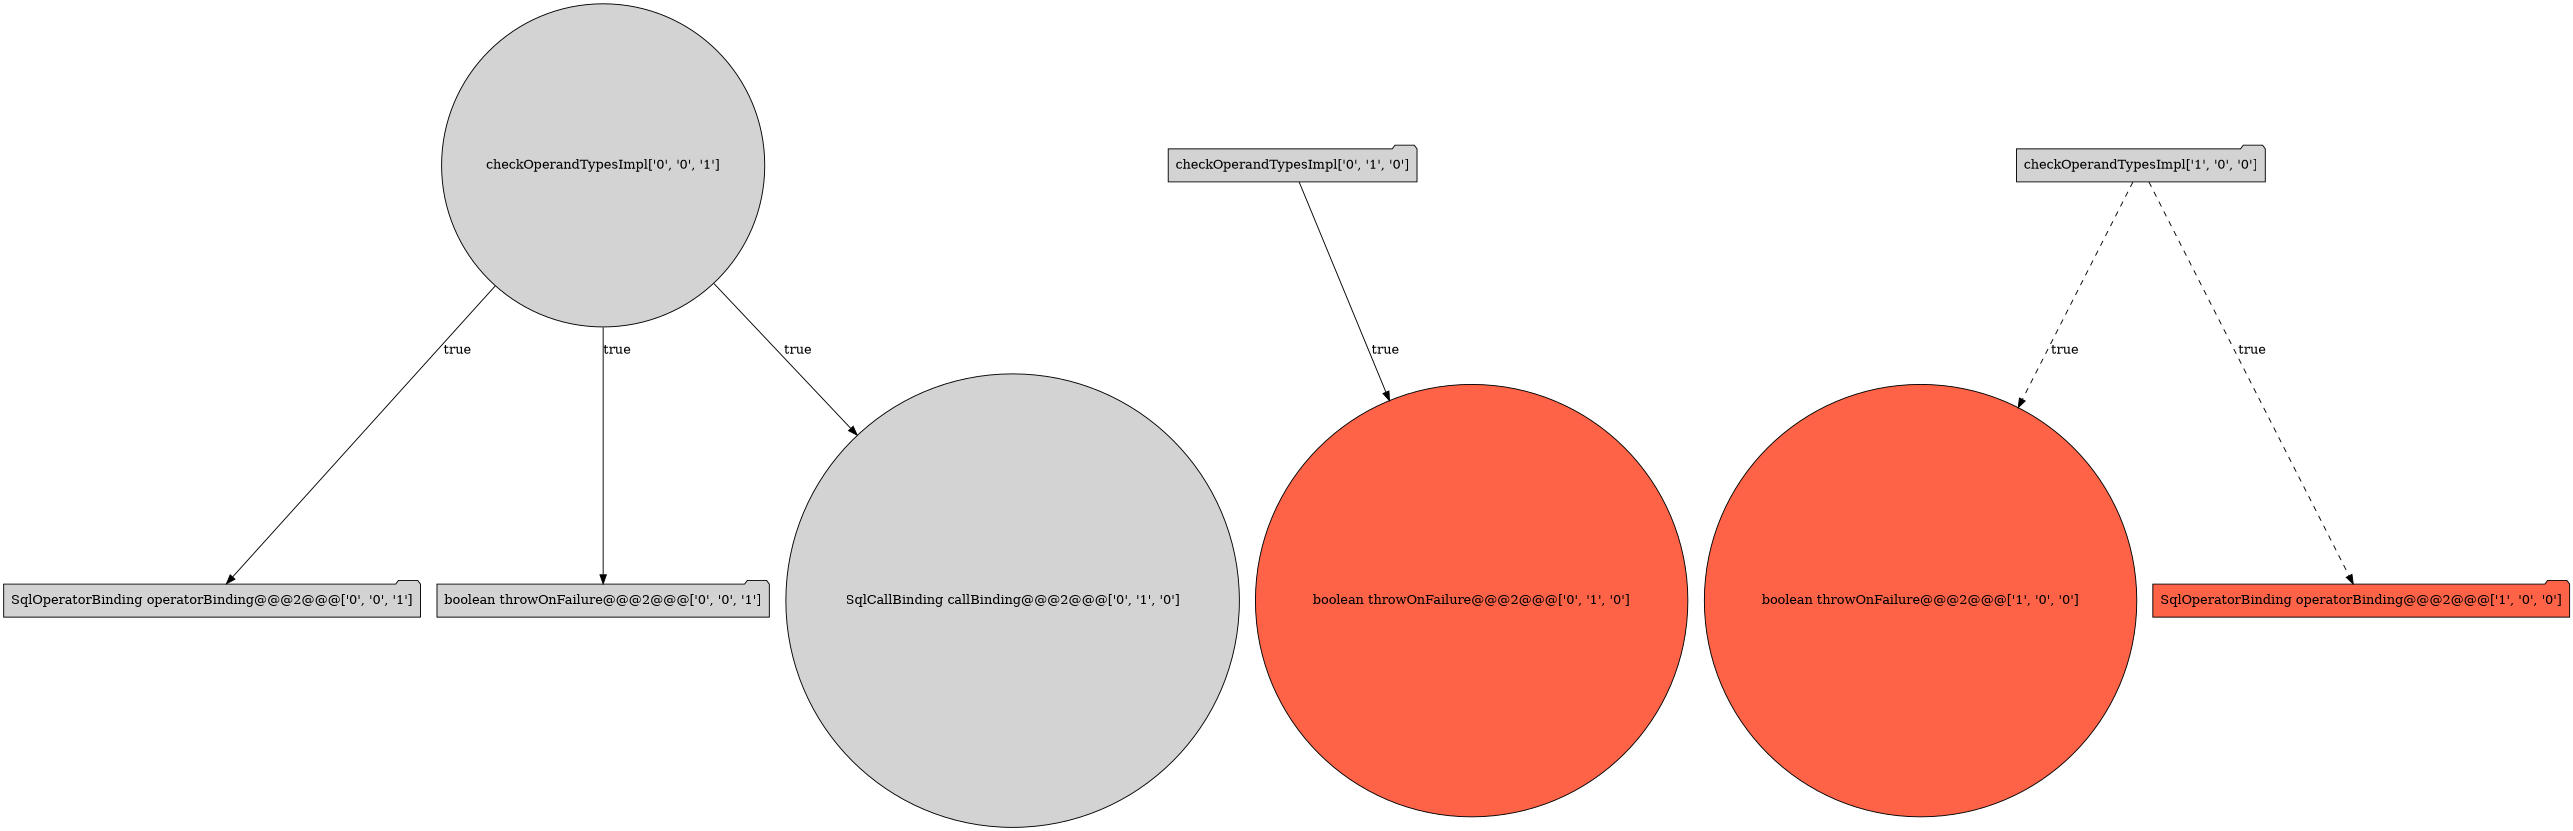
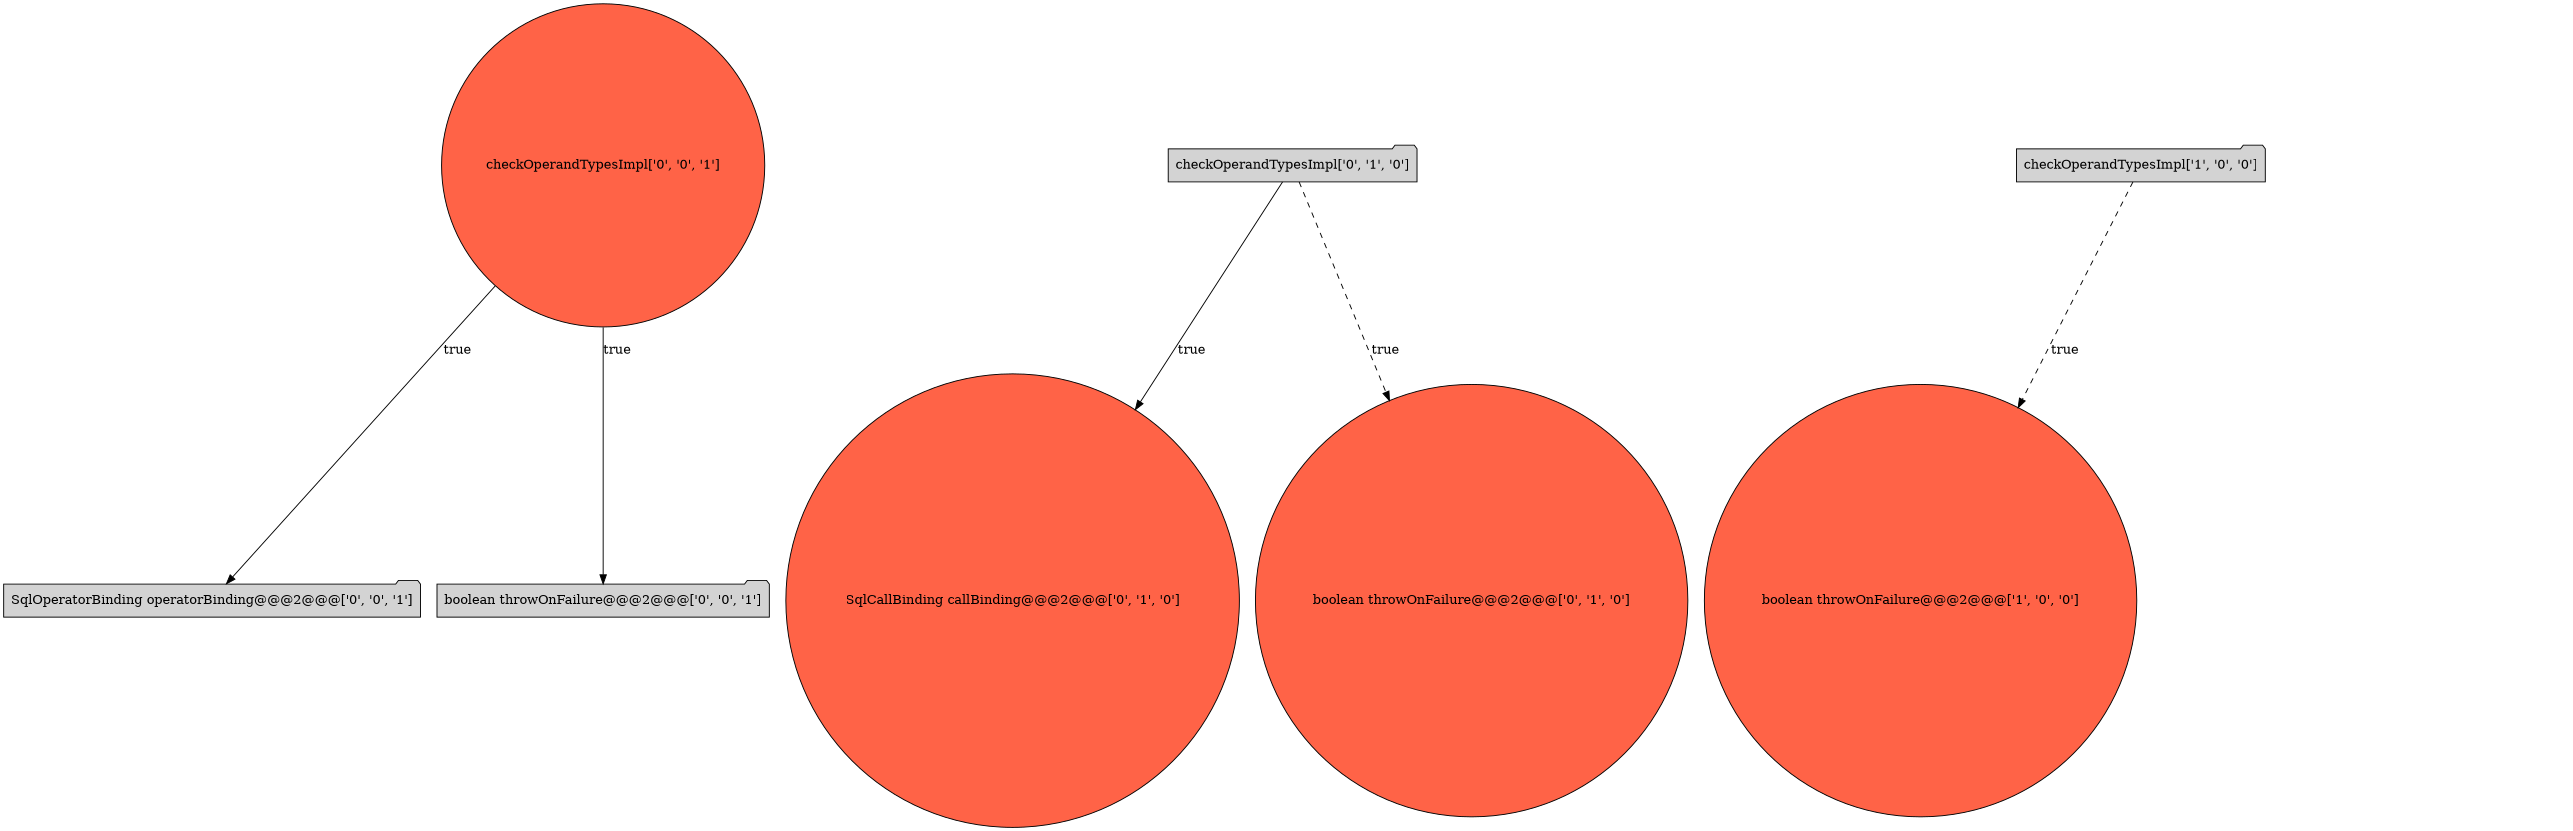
node "checkOperandTypesImpl['0', '0', '1']": fillcolor lightgray -> tomato
edge "checkOperandTypesImpl['0', '1', '0']" -> "boolean throwOnFailure@@@2@@@['0', '1', '0']": style solid -> dashed
edge "checkOperandTypesImpl['0', '0', '1']" -> "SqlCallBinding callBinding@@@2@@@['0', '1', '0']": now "checkOperandTypesImpl['0', '1', '0']" -> "SqlCallBinding callBinding@@@2@@@['0', '1', '0']"
node "SqlCallBinding callBinding@@@2@@@['0', '1', '0']": fillcolor lightgray -> tomato
node "SqlOperatorBinding operatorBinding@@@2@@@['1', '0', '0']": removed
